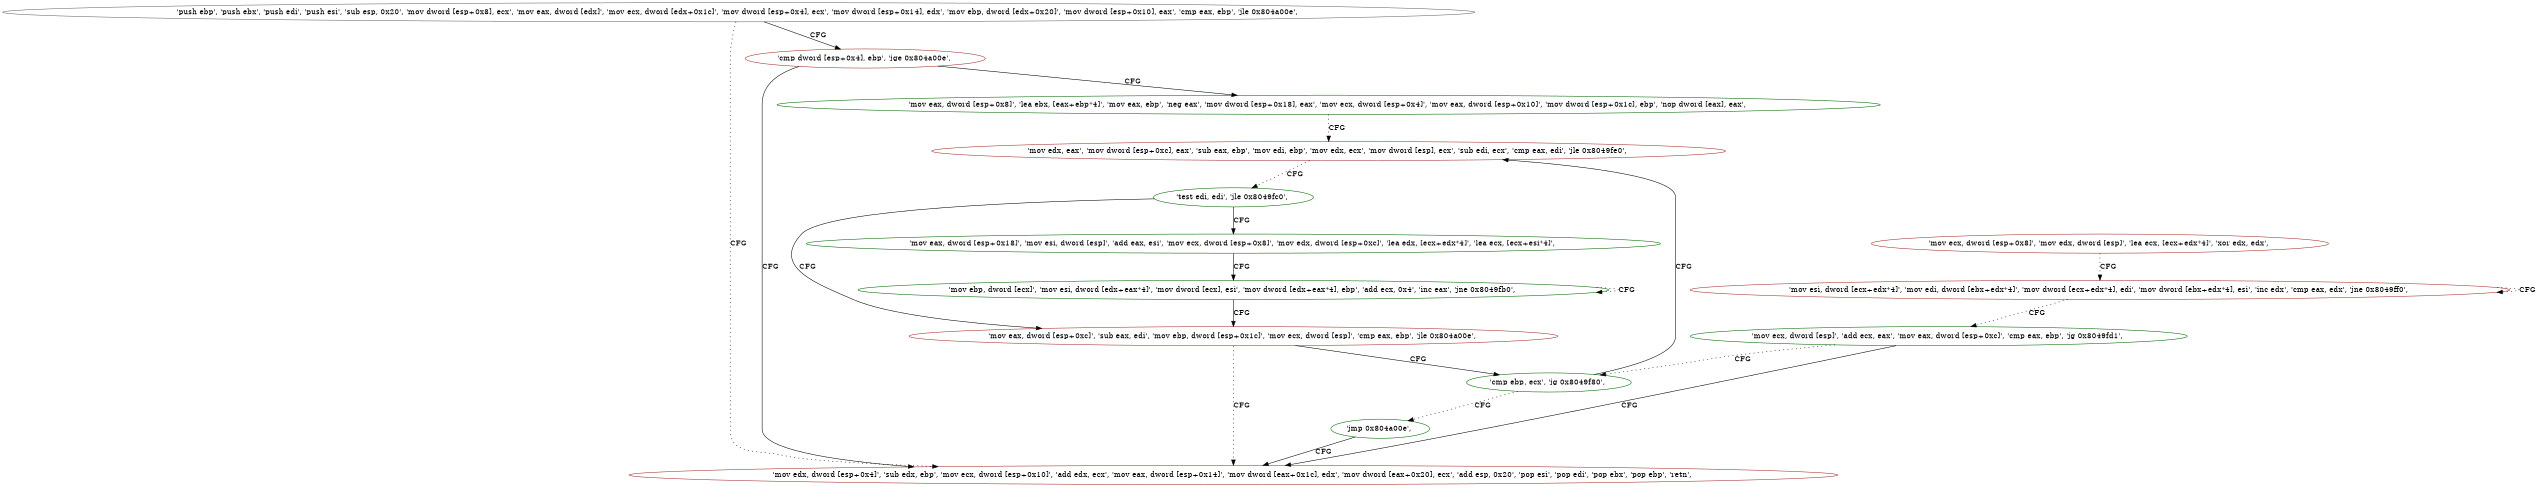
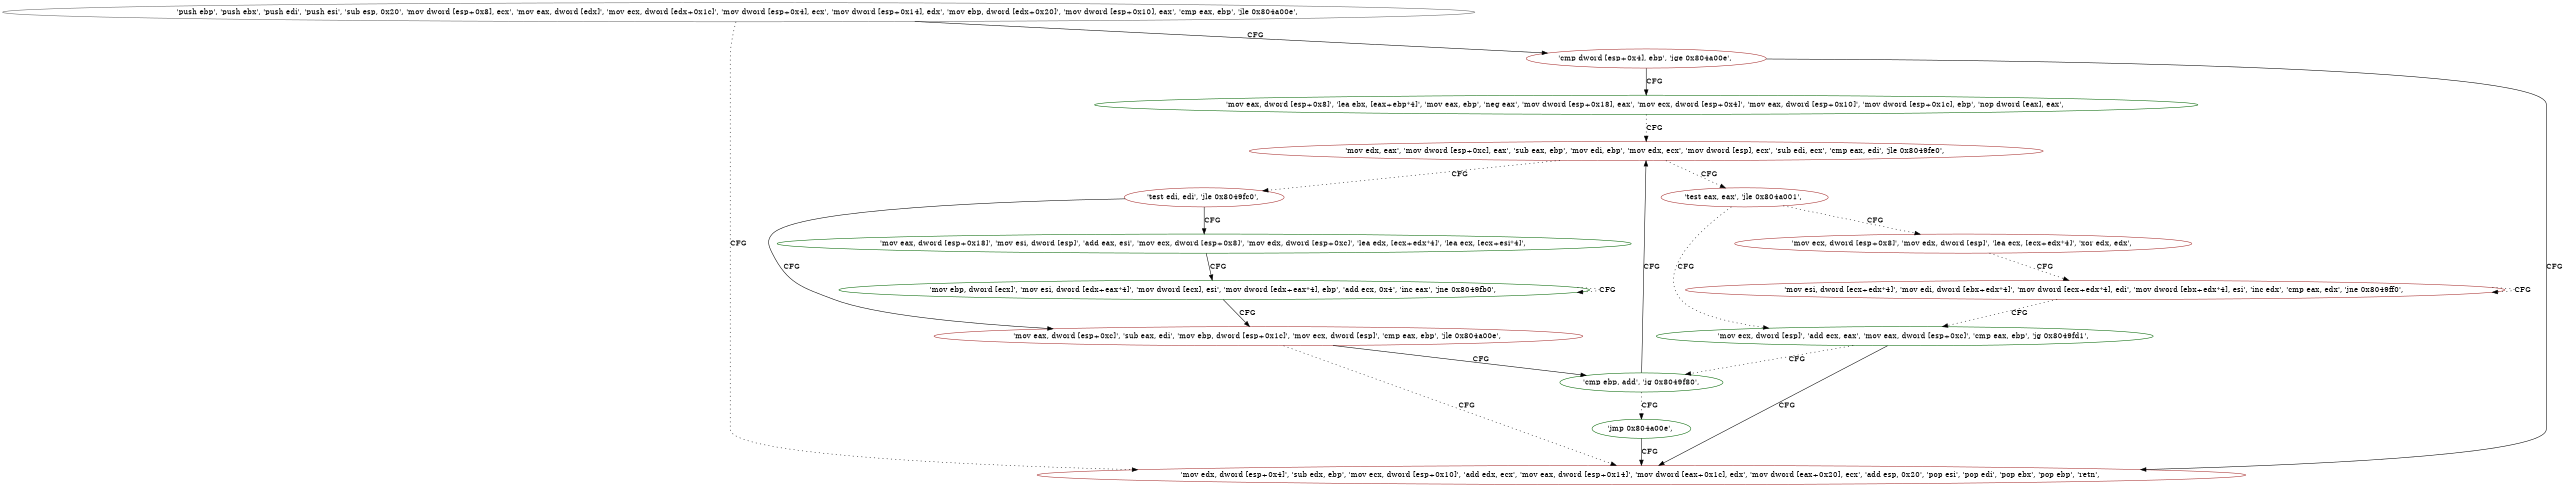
node "'test edi, edi', 'jle 0x8049fc0',": color darkgreen -> brown
node "'test eax, eax', 'jle 0x804a001',": added
node "'cmp ebp, ecx', 'jg 0x8049f80',": label "'cmp ebp, ecx', 'jg 0x8049f80'," -> "'cmp ebp, add', 'jg 0x8049f80',"
